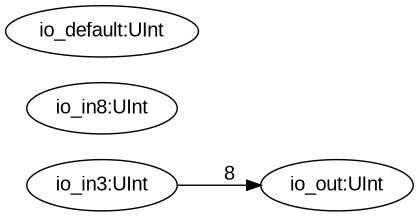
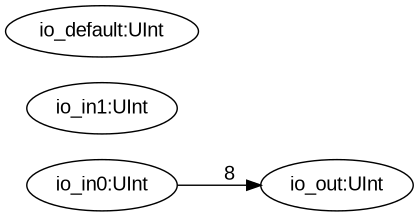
node "io_in8:UInt": label "io_in8:UInt" -> "io_in1:UInt"
node "io_in3:UInt": label "io_in3:UInt" -> "io_in0:UInt"
